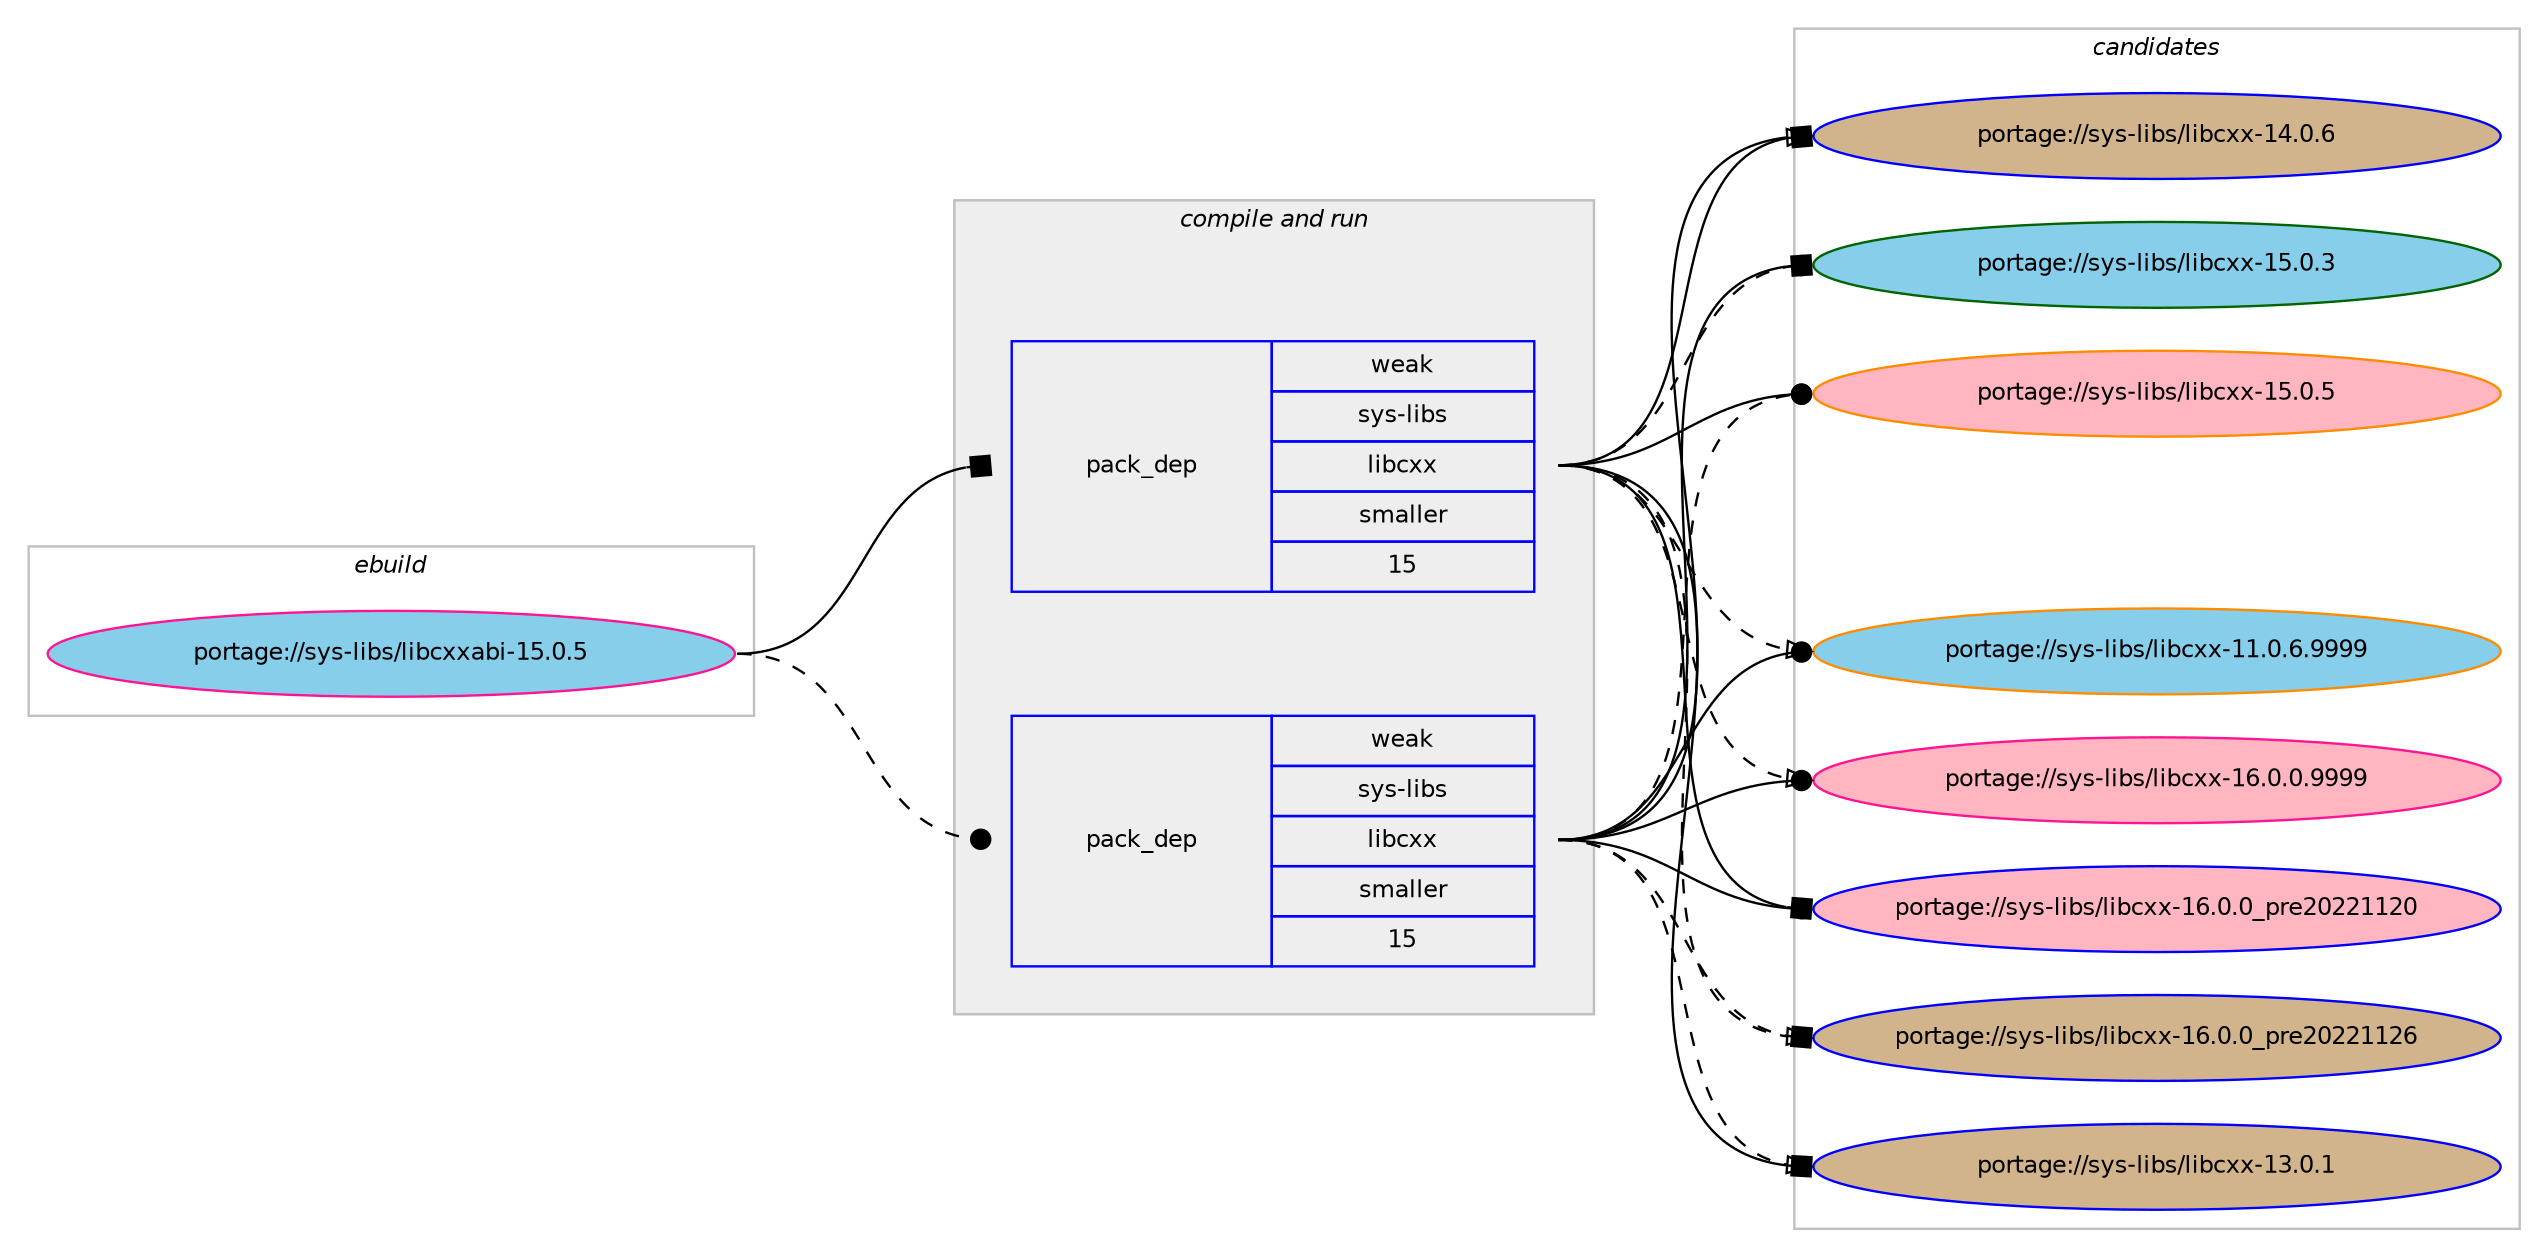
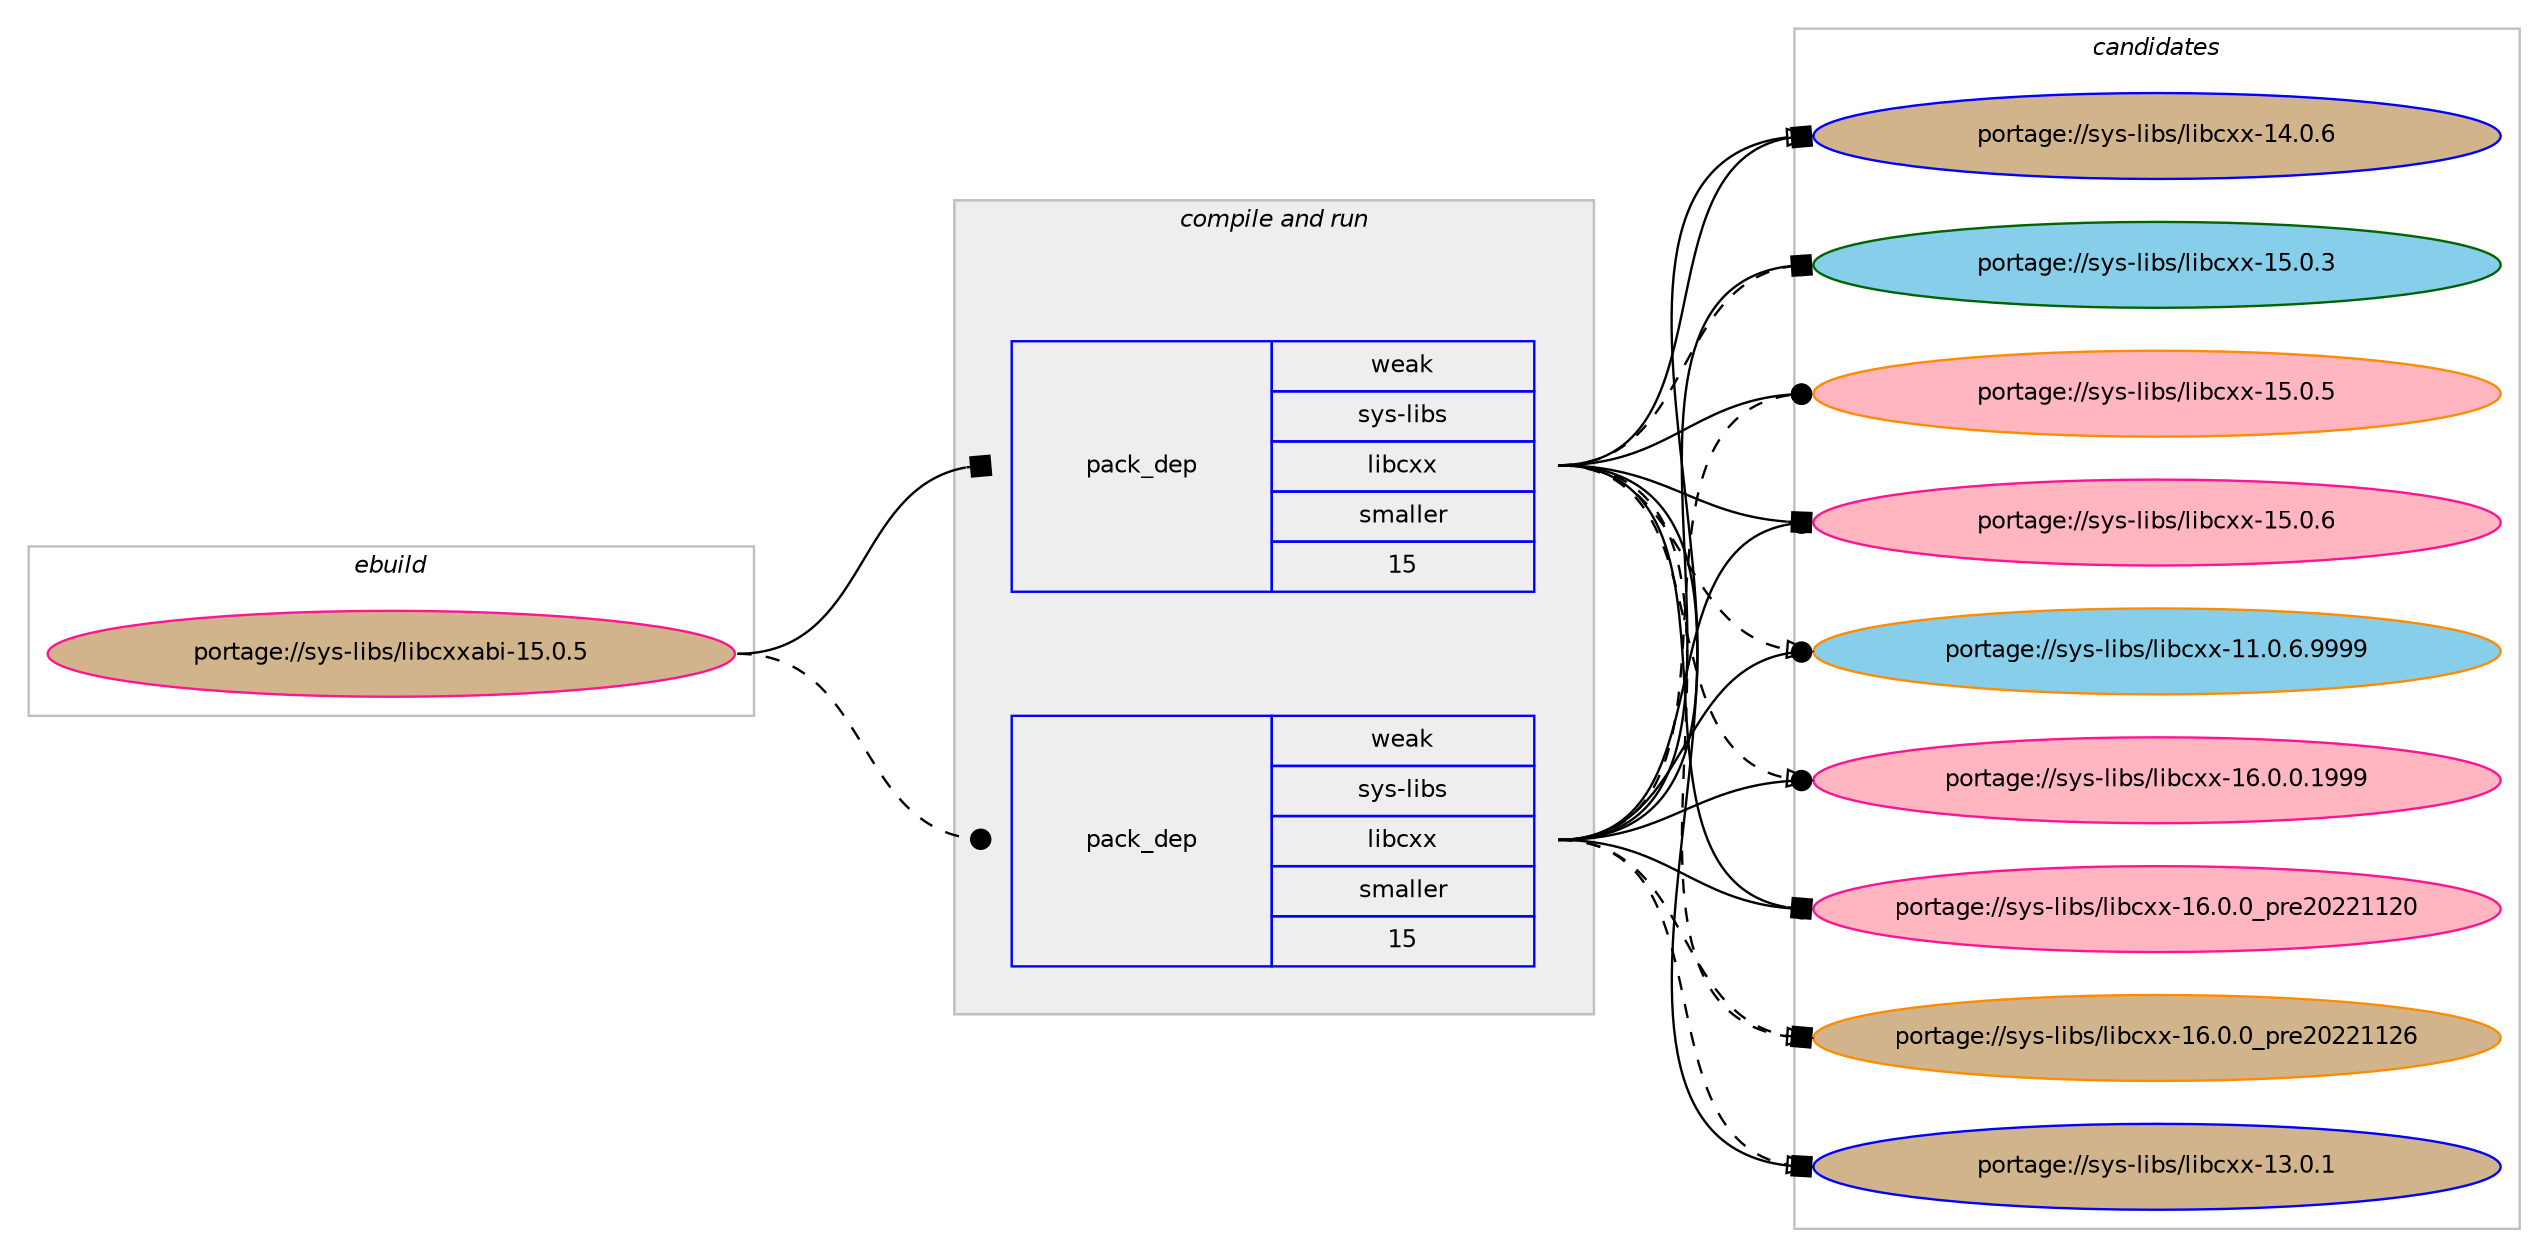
node "portage://sys-libs/libcxx-15.0.6": added
node "portage://sys-libs/libcxxabi-15.0.5": fillcolor skyblue -> tan
node "portage://sys-libs/libcxx-16.0.0.9999": label "portage://sys-libs/libcxx-16.0.0.9999" -> "portage://sys-libs/libcxx-16.0.0.1999"
node "portage://sys-libs/libcxx-16.0.0_pre20221120": color blue -> deeppink
node "portage://sys-libs/libcxx-16.0.0_pre20221126": color blue -> darkorange
